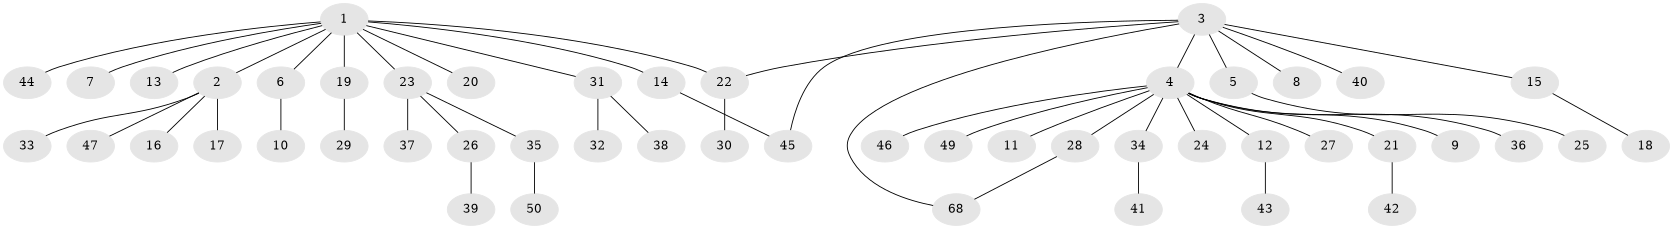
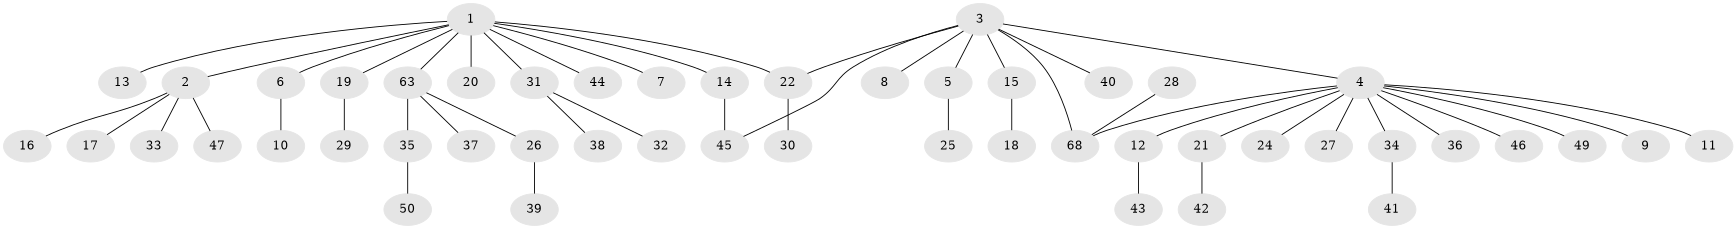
node "23": label "23" -> "63"
edge "4" -- "28": now "4" -- "68"
